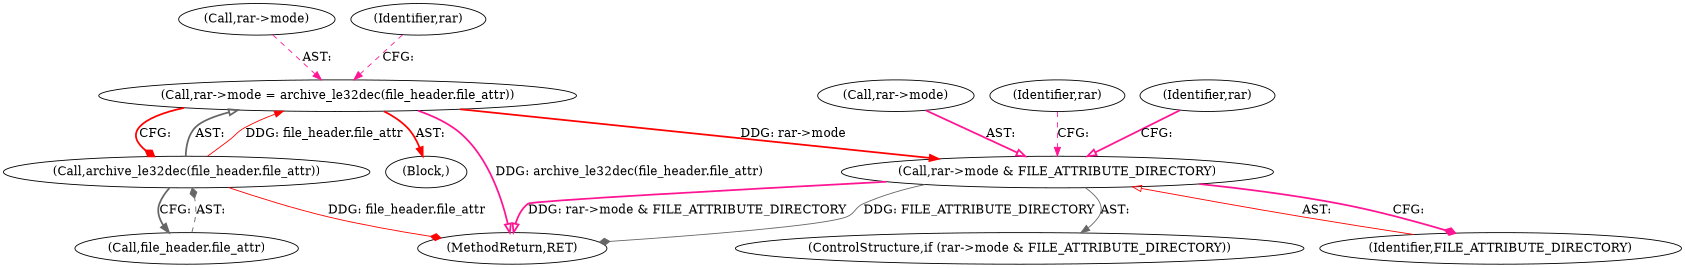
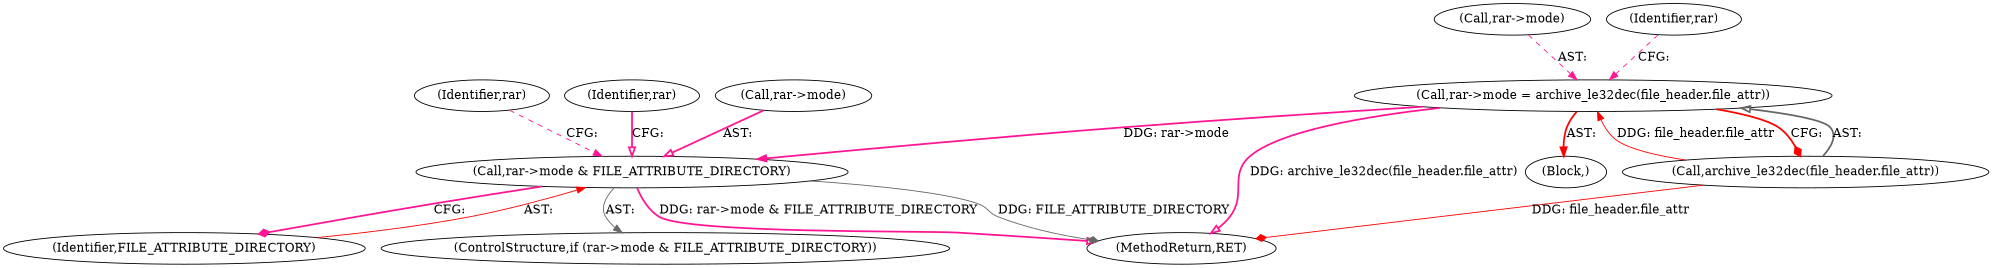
edge "(Call,rar->mode = archive_le32dec(file_header.file_attr))" -> "(Call,rar->mode & FILE_ATTRIBUTE_DIRECTORY)": color red -> deeppink
edge "(Identifier,FILE_ATTRIBUTE_DIRECTORY)" -> "(Call,rar->mode & FILE_ATTRIBUTE_DIRECTORY)": arrowhead onormal -> normal
node "(Call,file_header.file_attr)": removed
